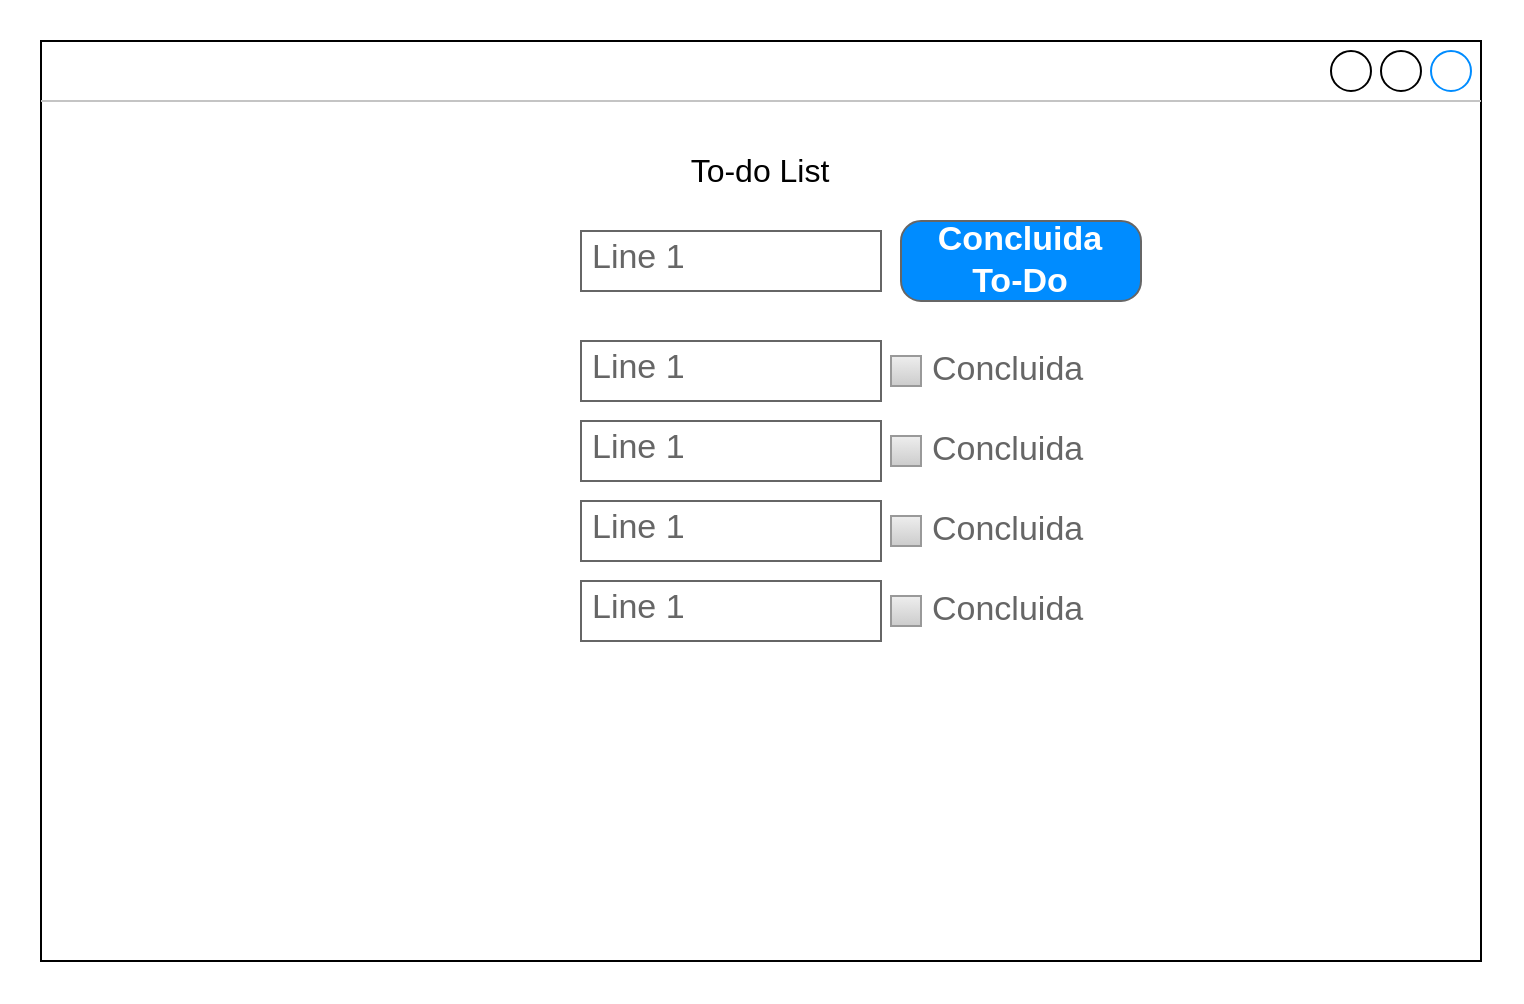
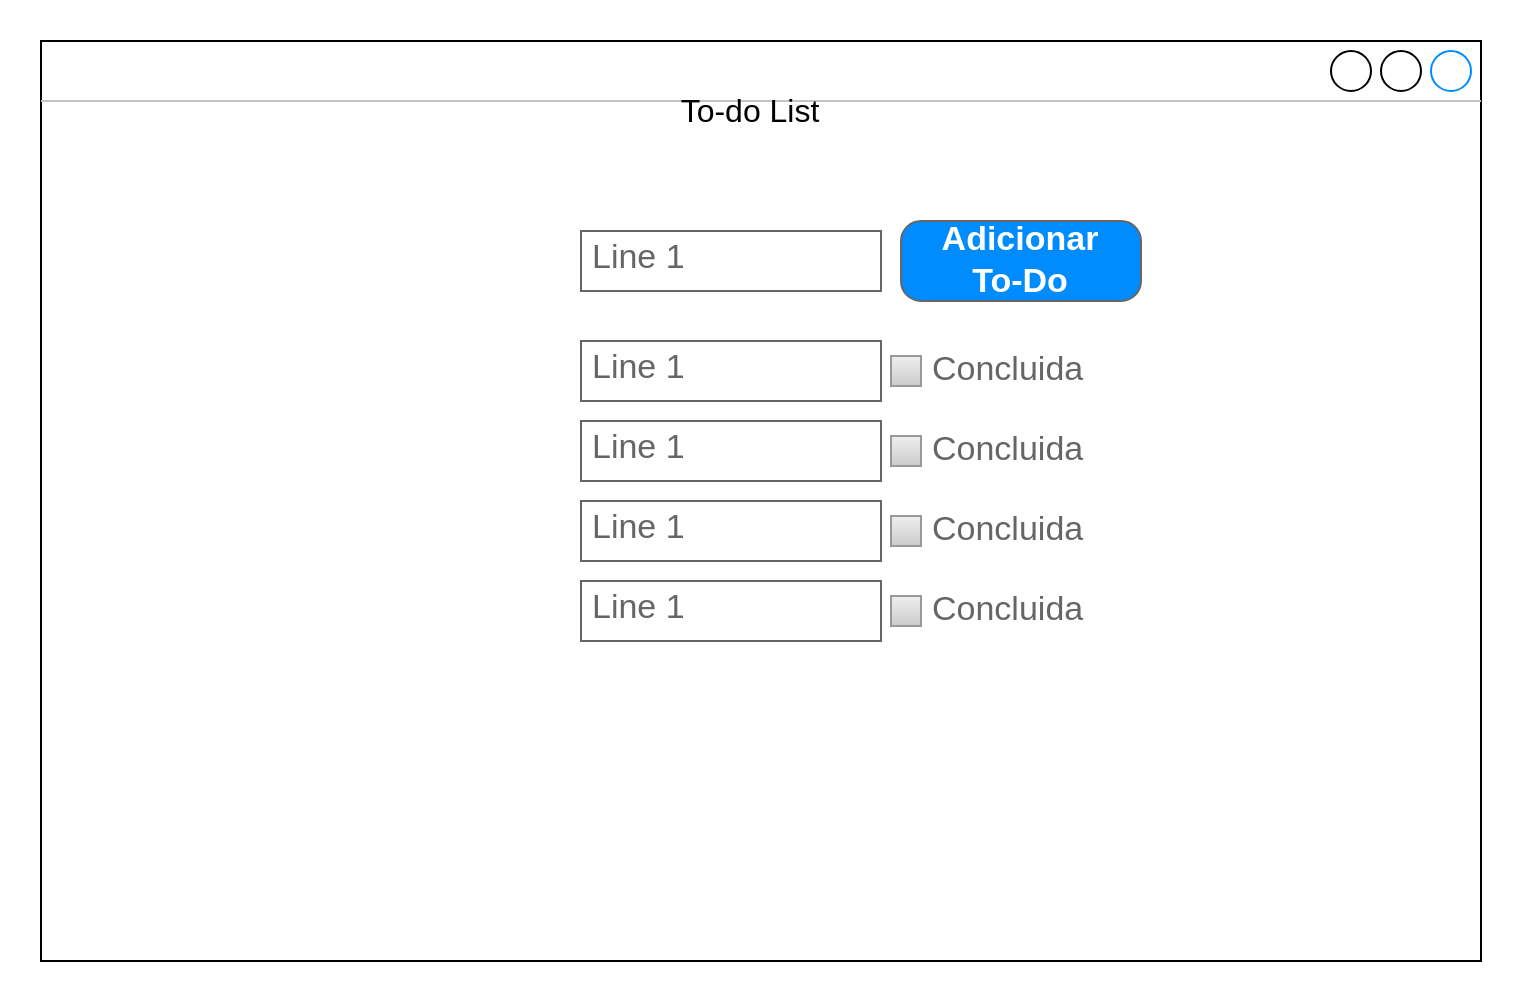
node "To-do List": moved (761, 171) -> (751, 111)
node "Concluida To-Do": label "Concluida To-Do" -> "Adicionar To-Do"
